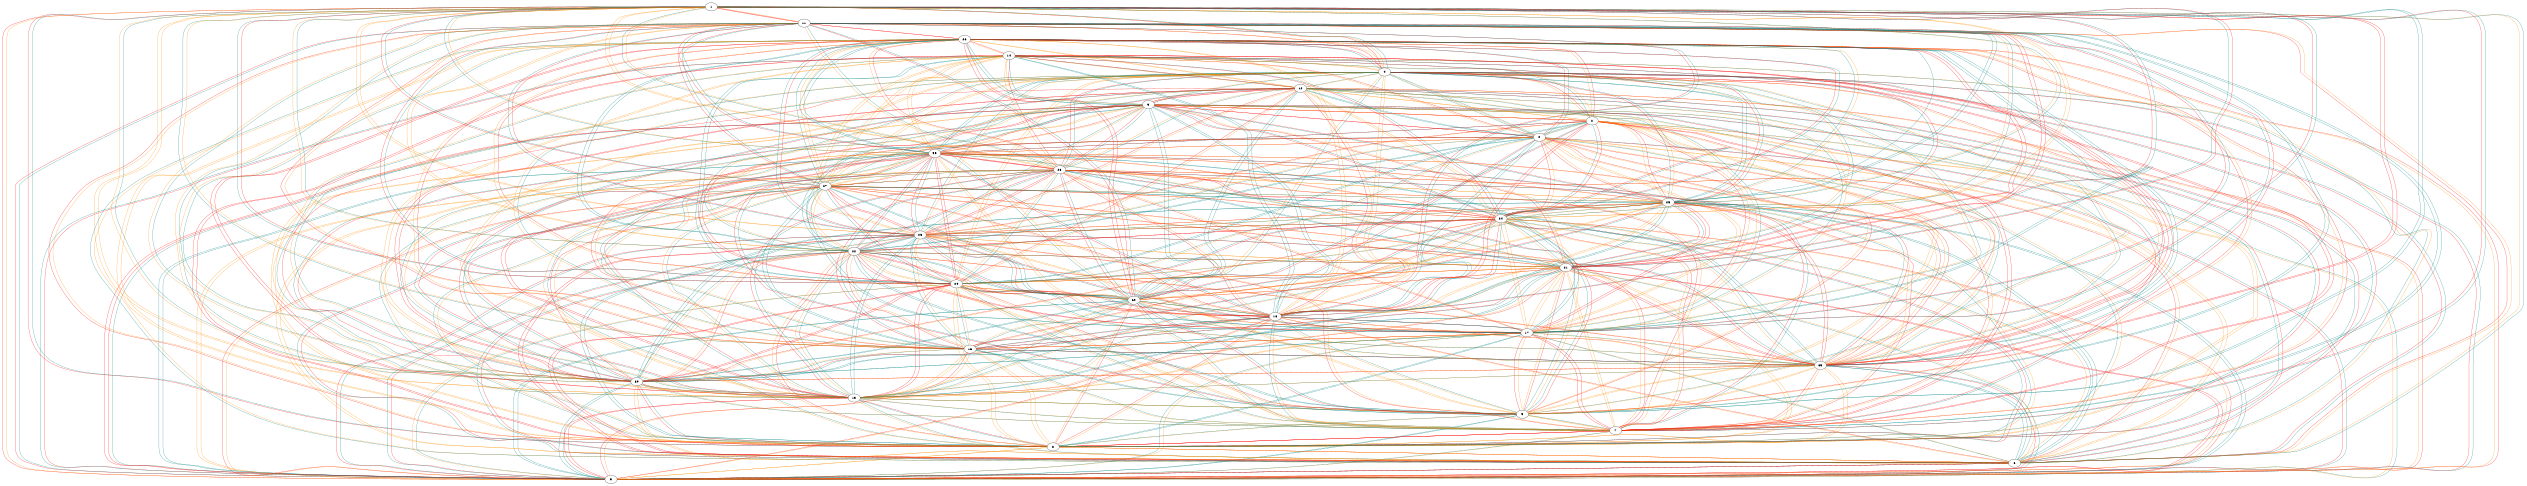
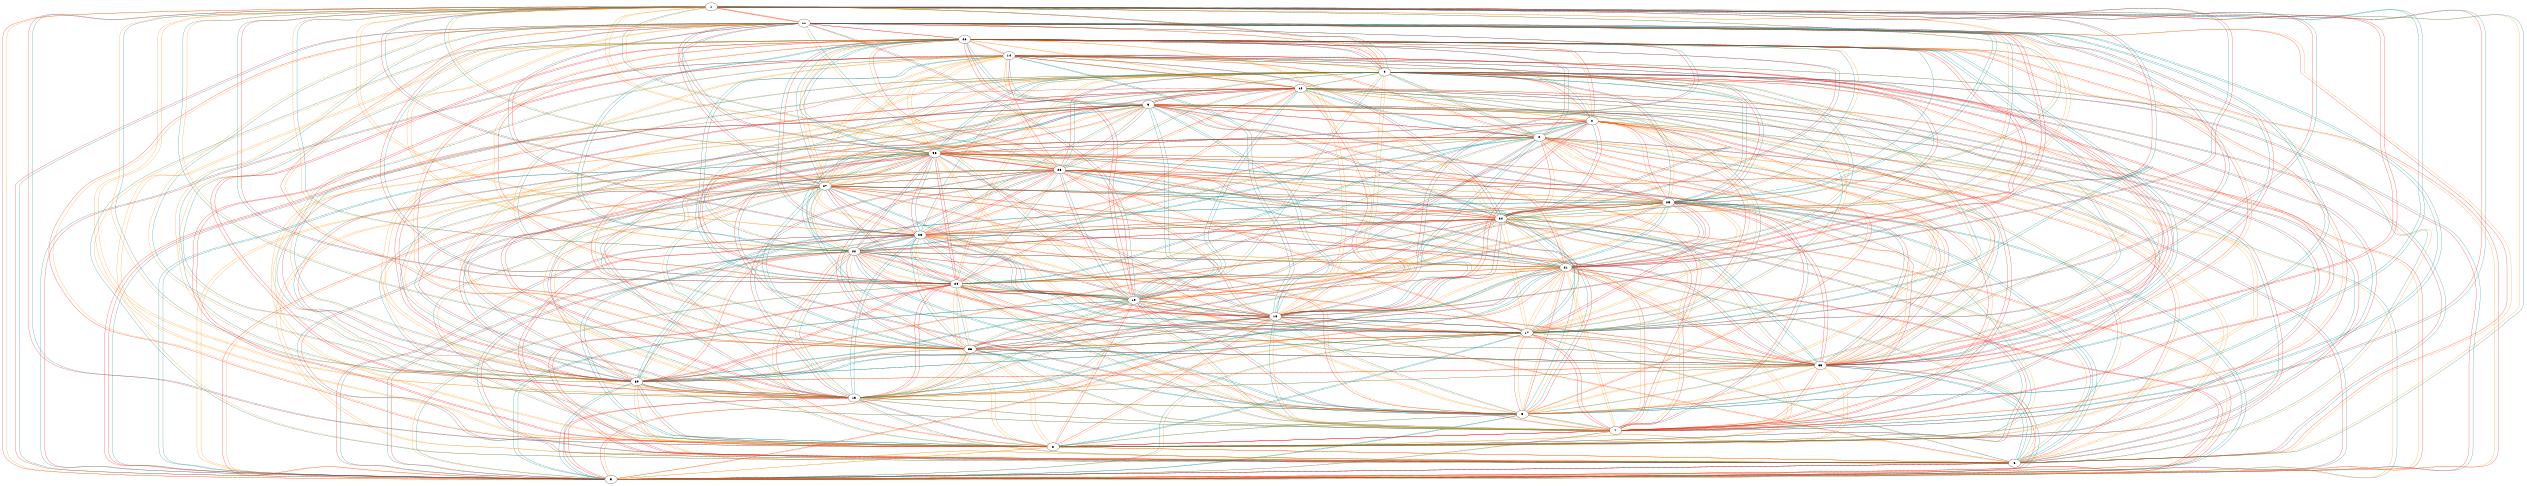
node "69": label "69" -> "19"
node "16": label "16" -> "86"
